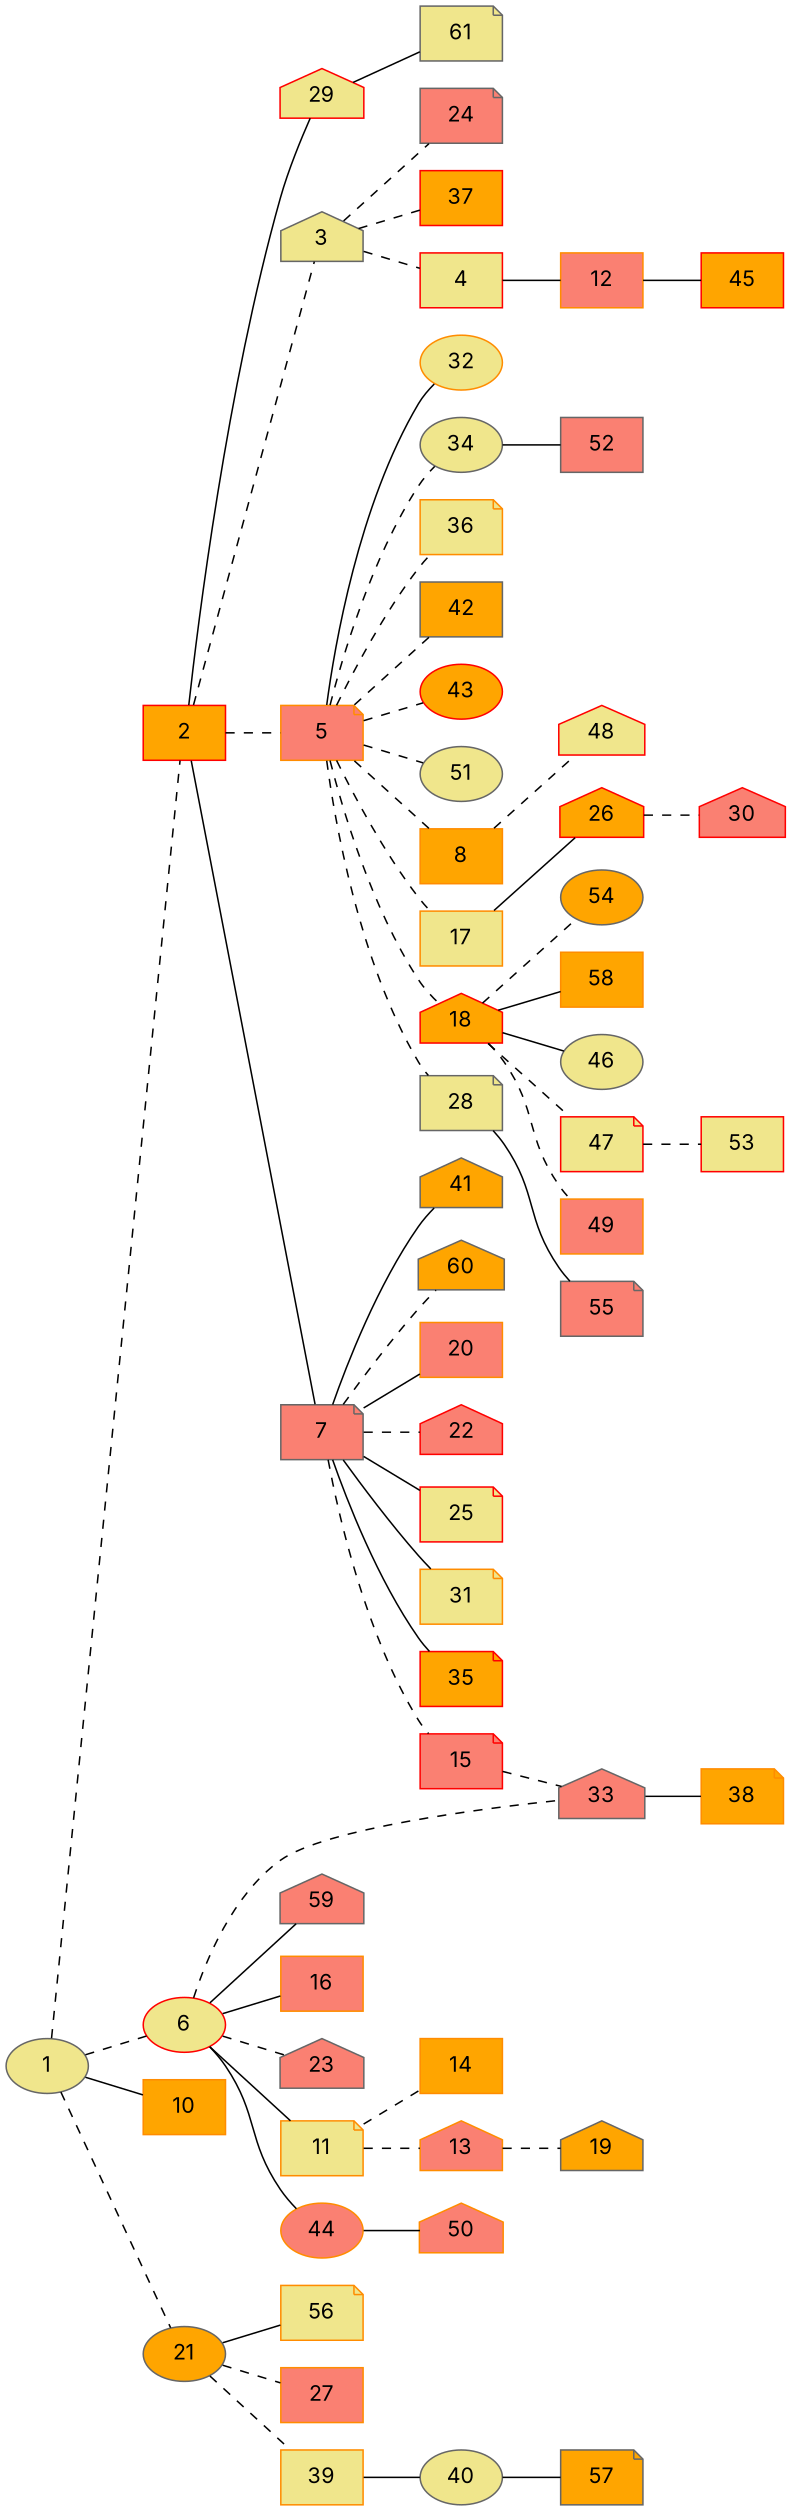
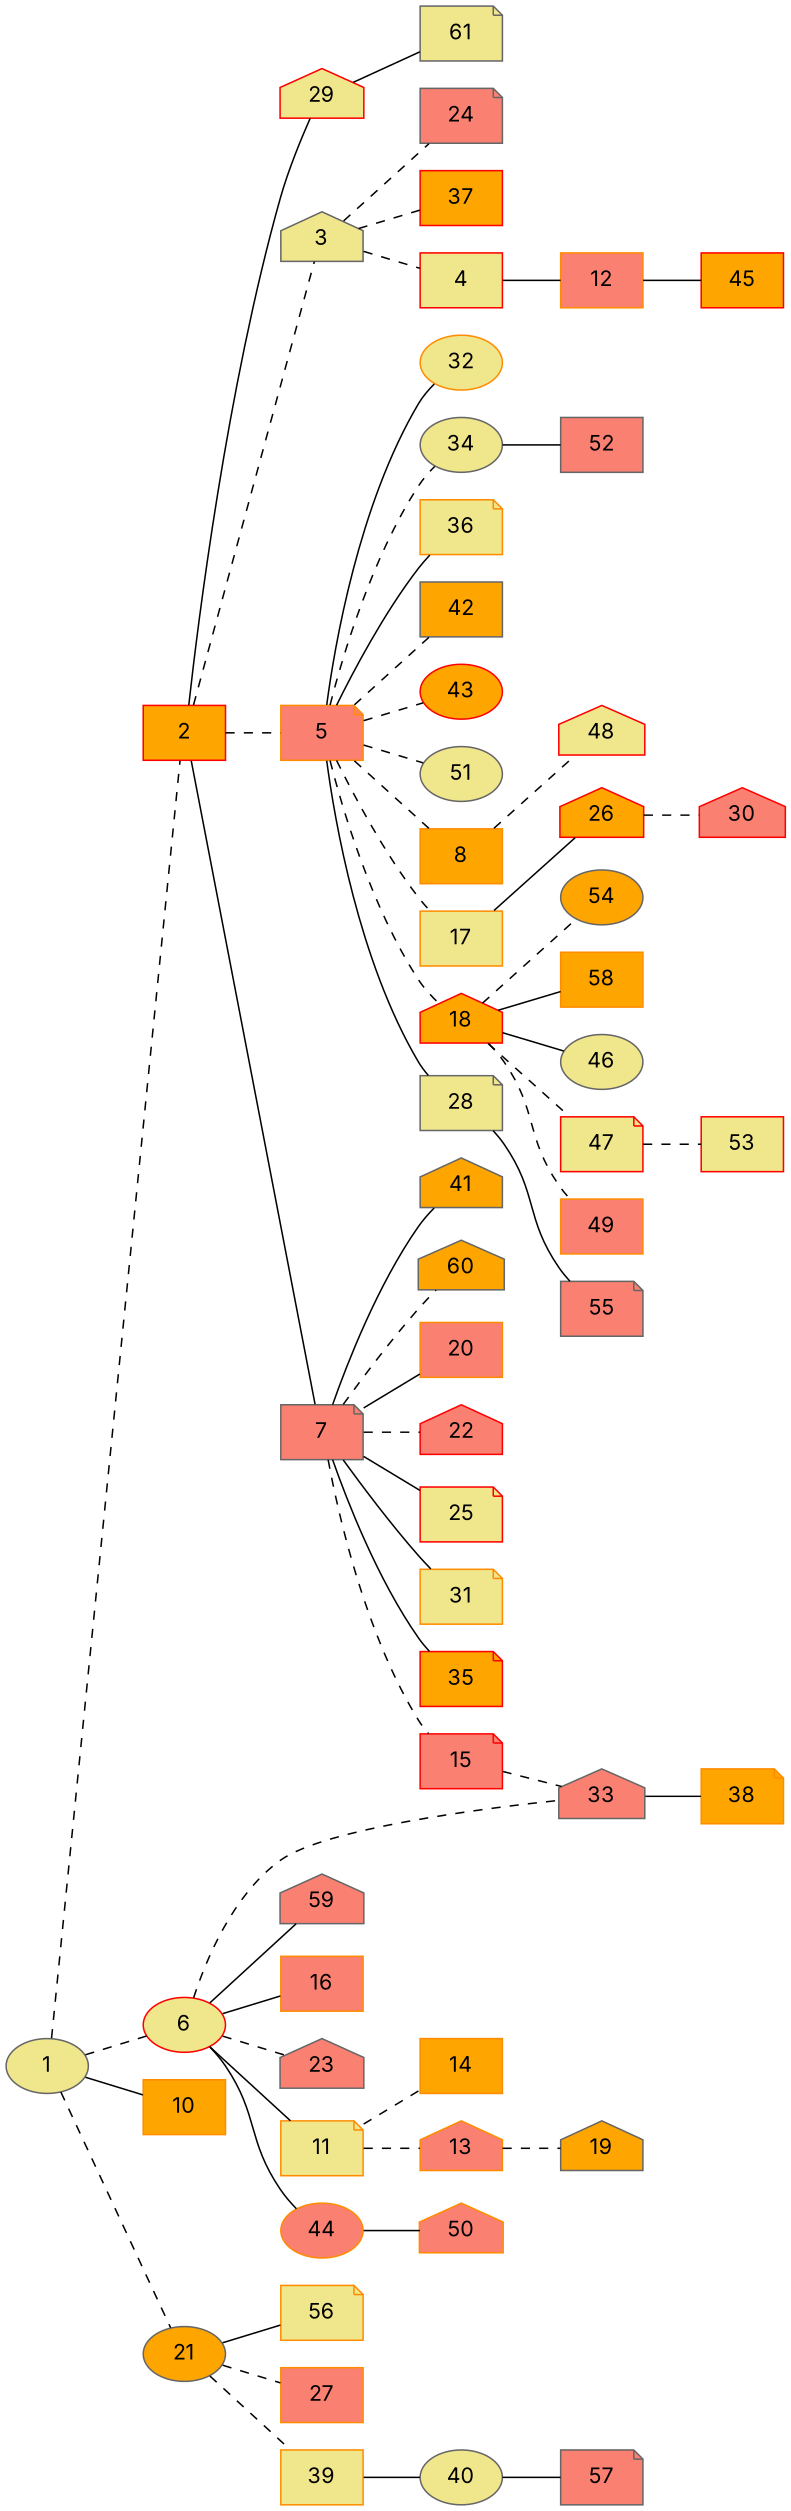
edge "36" -- "5": style dashed -> solid
edge "5" -- "28": style dashed -> solid
node "57": fillcolor orange -> salmon
